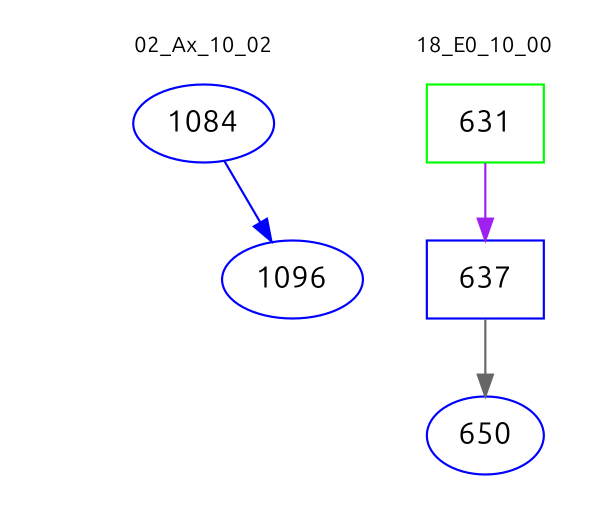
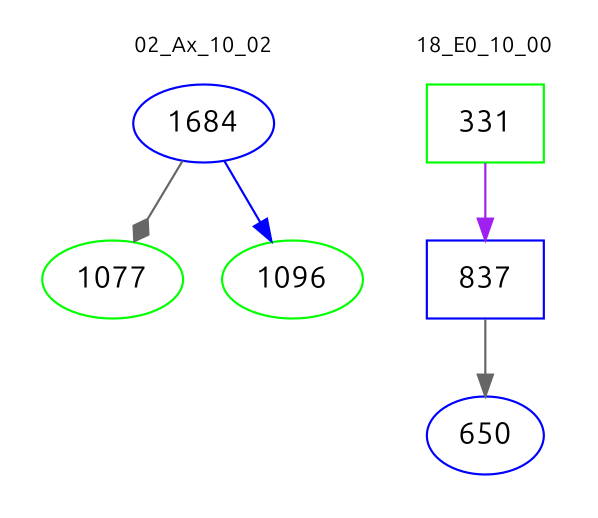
node "1084": label "1084" -> "1684"
node "631": label "631" -> "331"
node "1077": added
node "1096": color blue -> green
node "637": label "637" -> "837"
